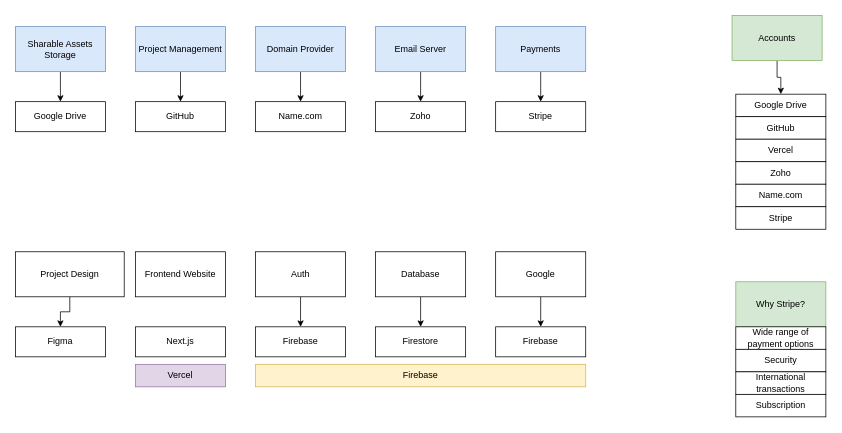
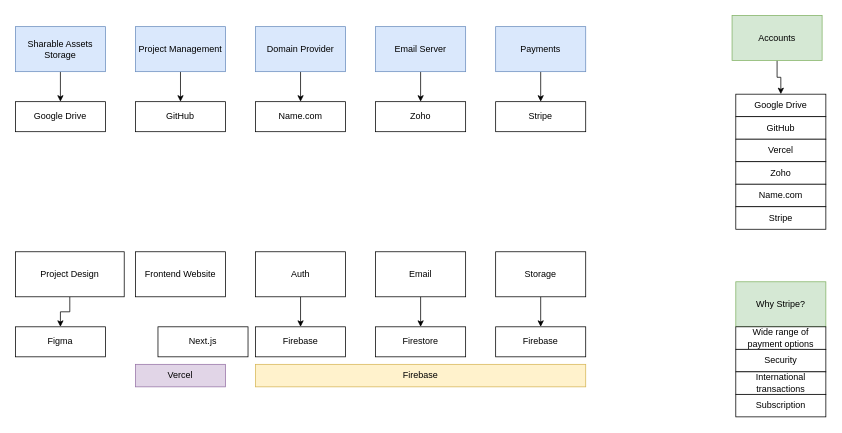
node "Database": label "Database" -> "Email"
node "Google": label "Google" -> "Storage"
node "Next.js": moved (180, 342) -> (203, 342)
